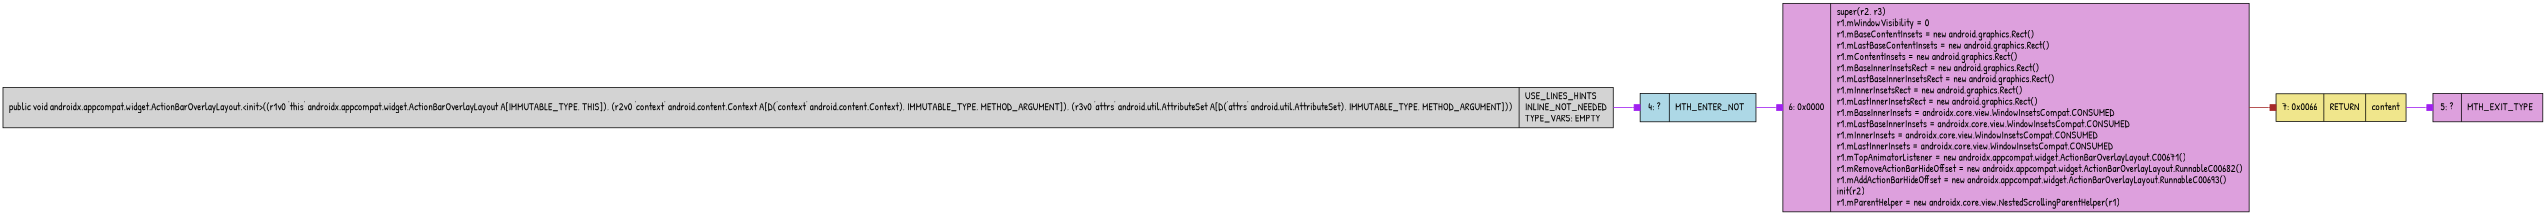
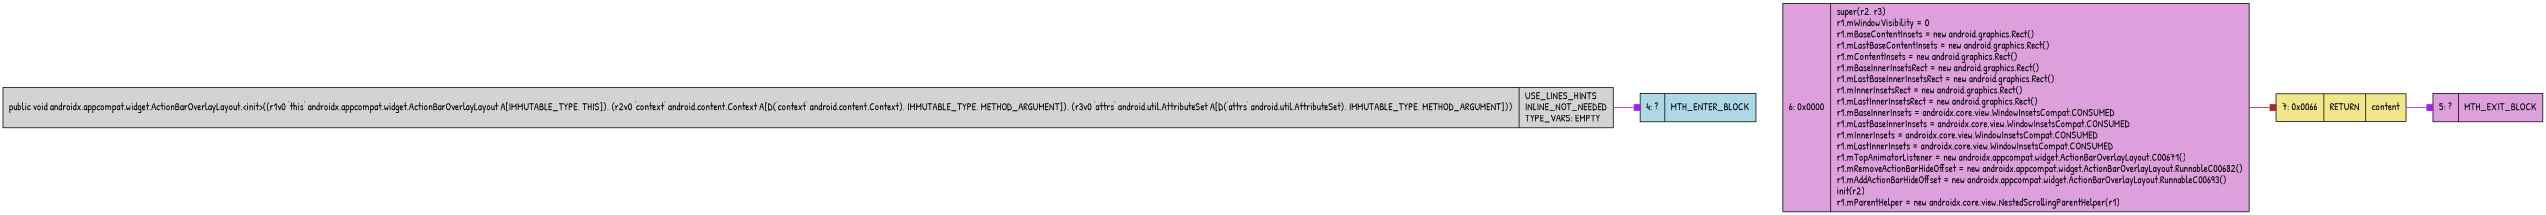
node "4: ?": text "MTH_ENTER_NOT" -> "MTH_ENTER_BLOCK"
node "5: ?": text "MTH_EXIT_TYPE" -> "MTH_EXIT_BLOCK"
edge "4: ?" -> "6: 0x0000": removed
